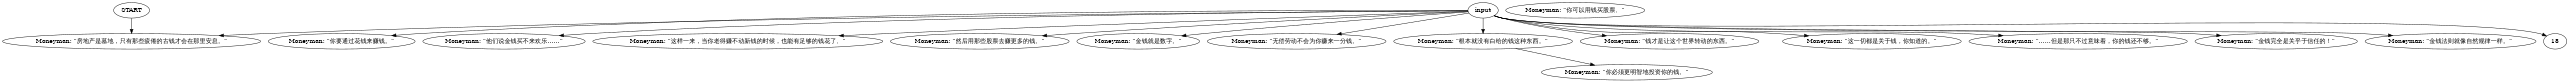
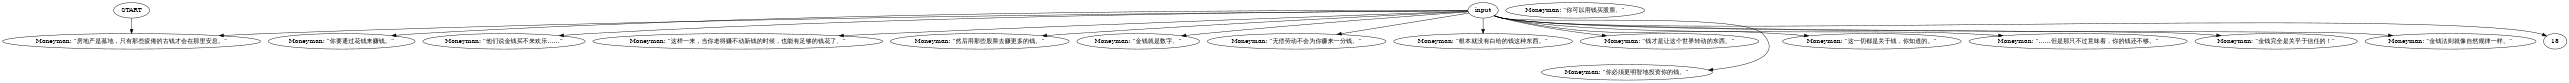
edge "Moneyman: “根本就没有白给的钱这种东西。”" -> "Moneyman: “你必须更明智地投资你的钱。”": now "input" -> "Moneyman: “你必须更明智地投资你的钱。”"
